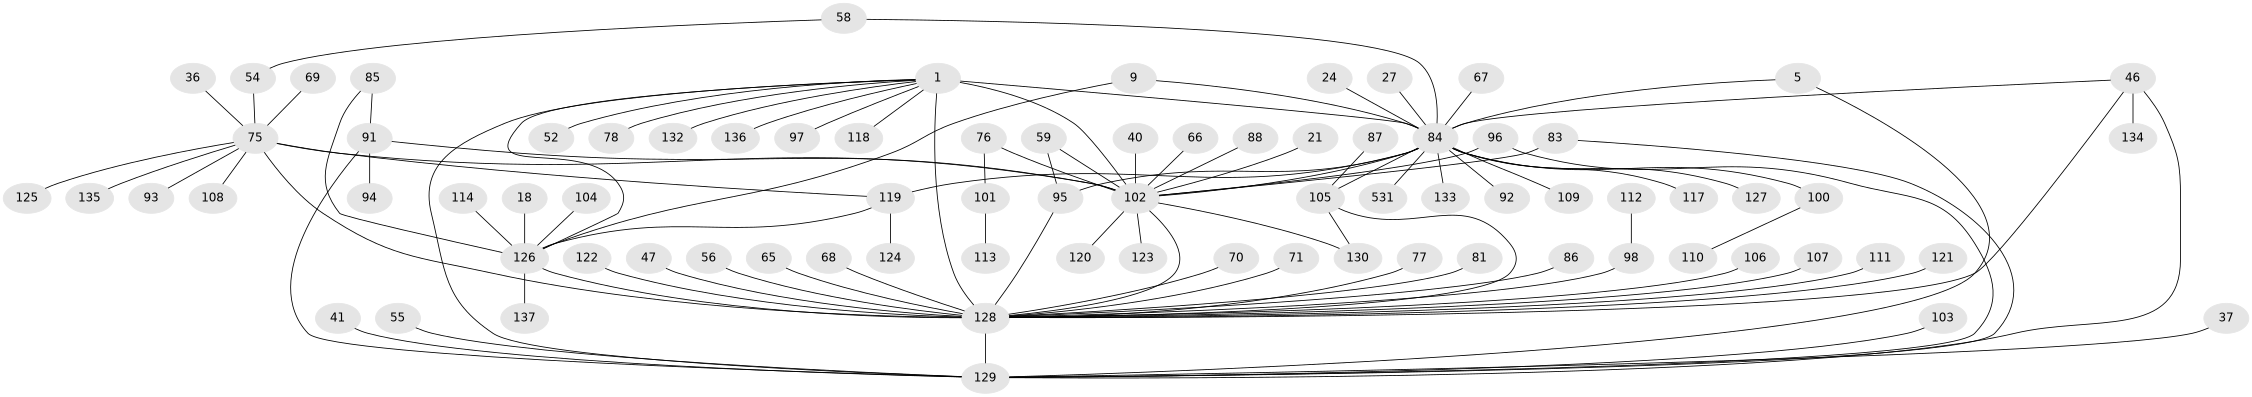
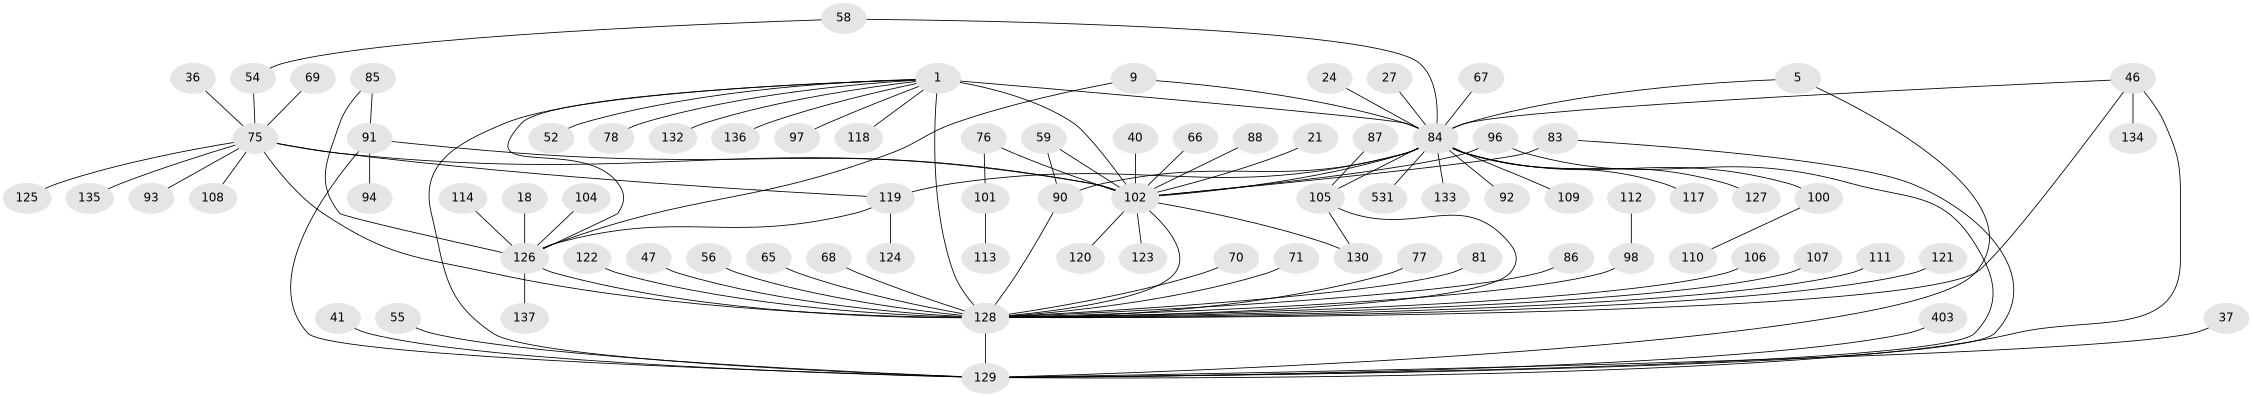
node "95": label "95" -> "90"
node "103": label "103" -> "403"
